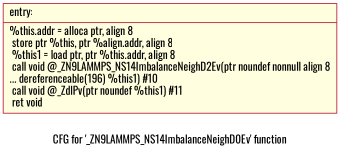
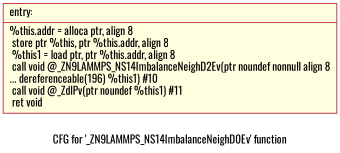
node "entry:": text "store ptr %this, ptr %align.addr, align 8" -> "store ptr %this, ptr %this.addr, align 8"
